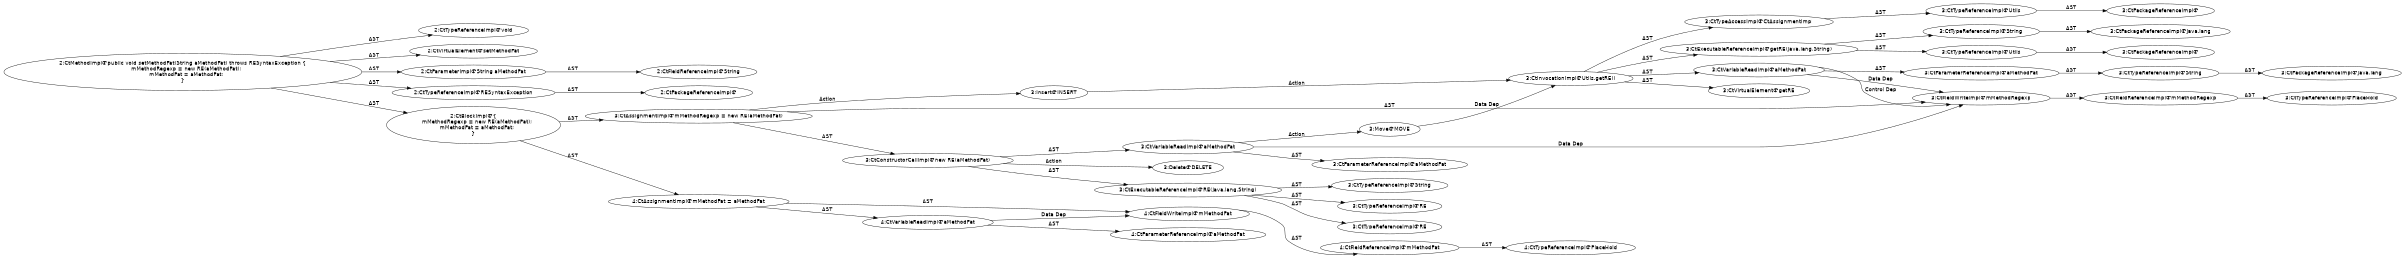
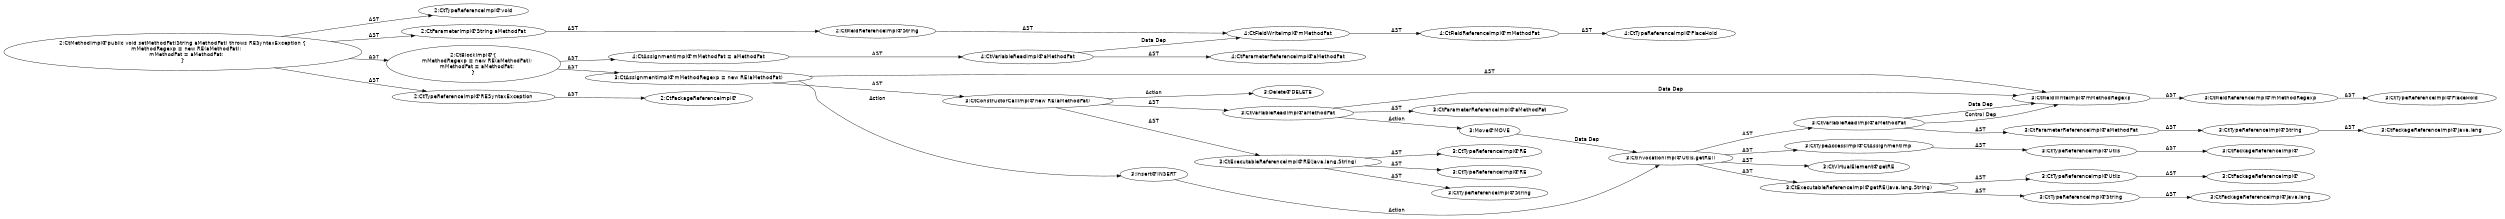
node "2:CtVirtualElement@setMethodPat": removed
edge "4:CtAssignmentImpl@mMethodPat = aMethodPat" -> "4:CtFieldWriteImpl@mMethodPat": now "2:CtFieldReferenceImpl@String" -> "4:CtFieldWriteImpl@mMethodPat"
